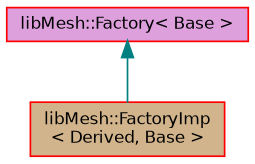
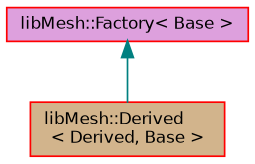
node "libMesh::FactoryImp < Derived, Base >": label "libMesh::FactoryImp < Derived, Base >" -> "libMesh::Derived < Derived, Base >"
